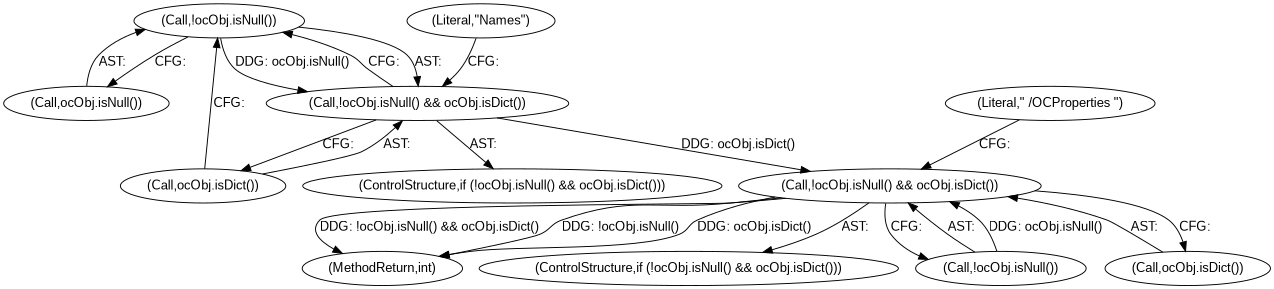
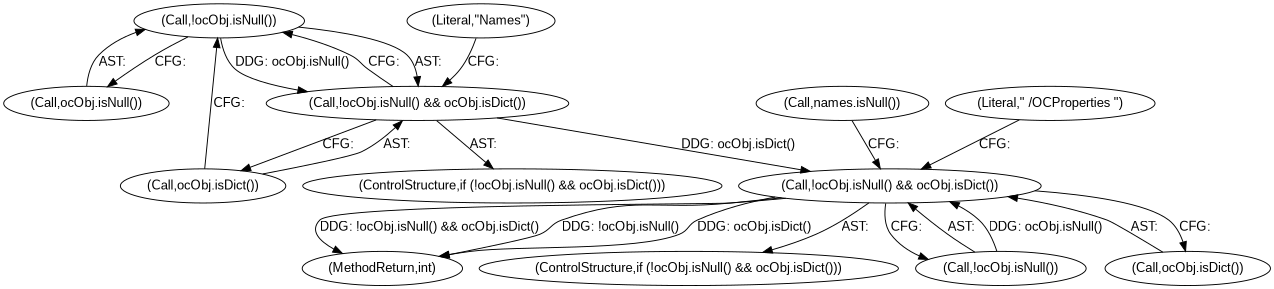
node "(Call,names.isNull())": added
